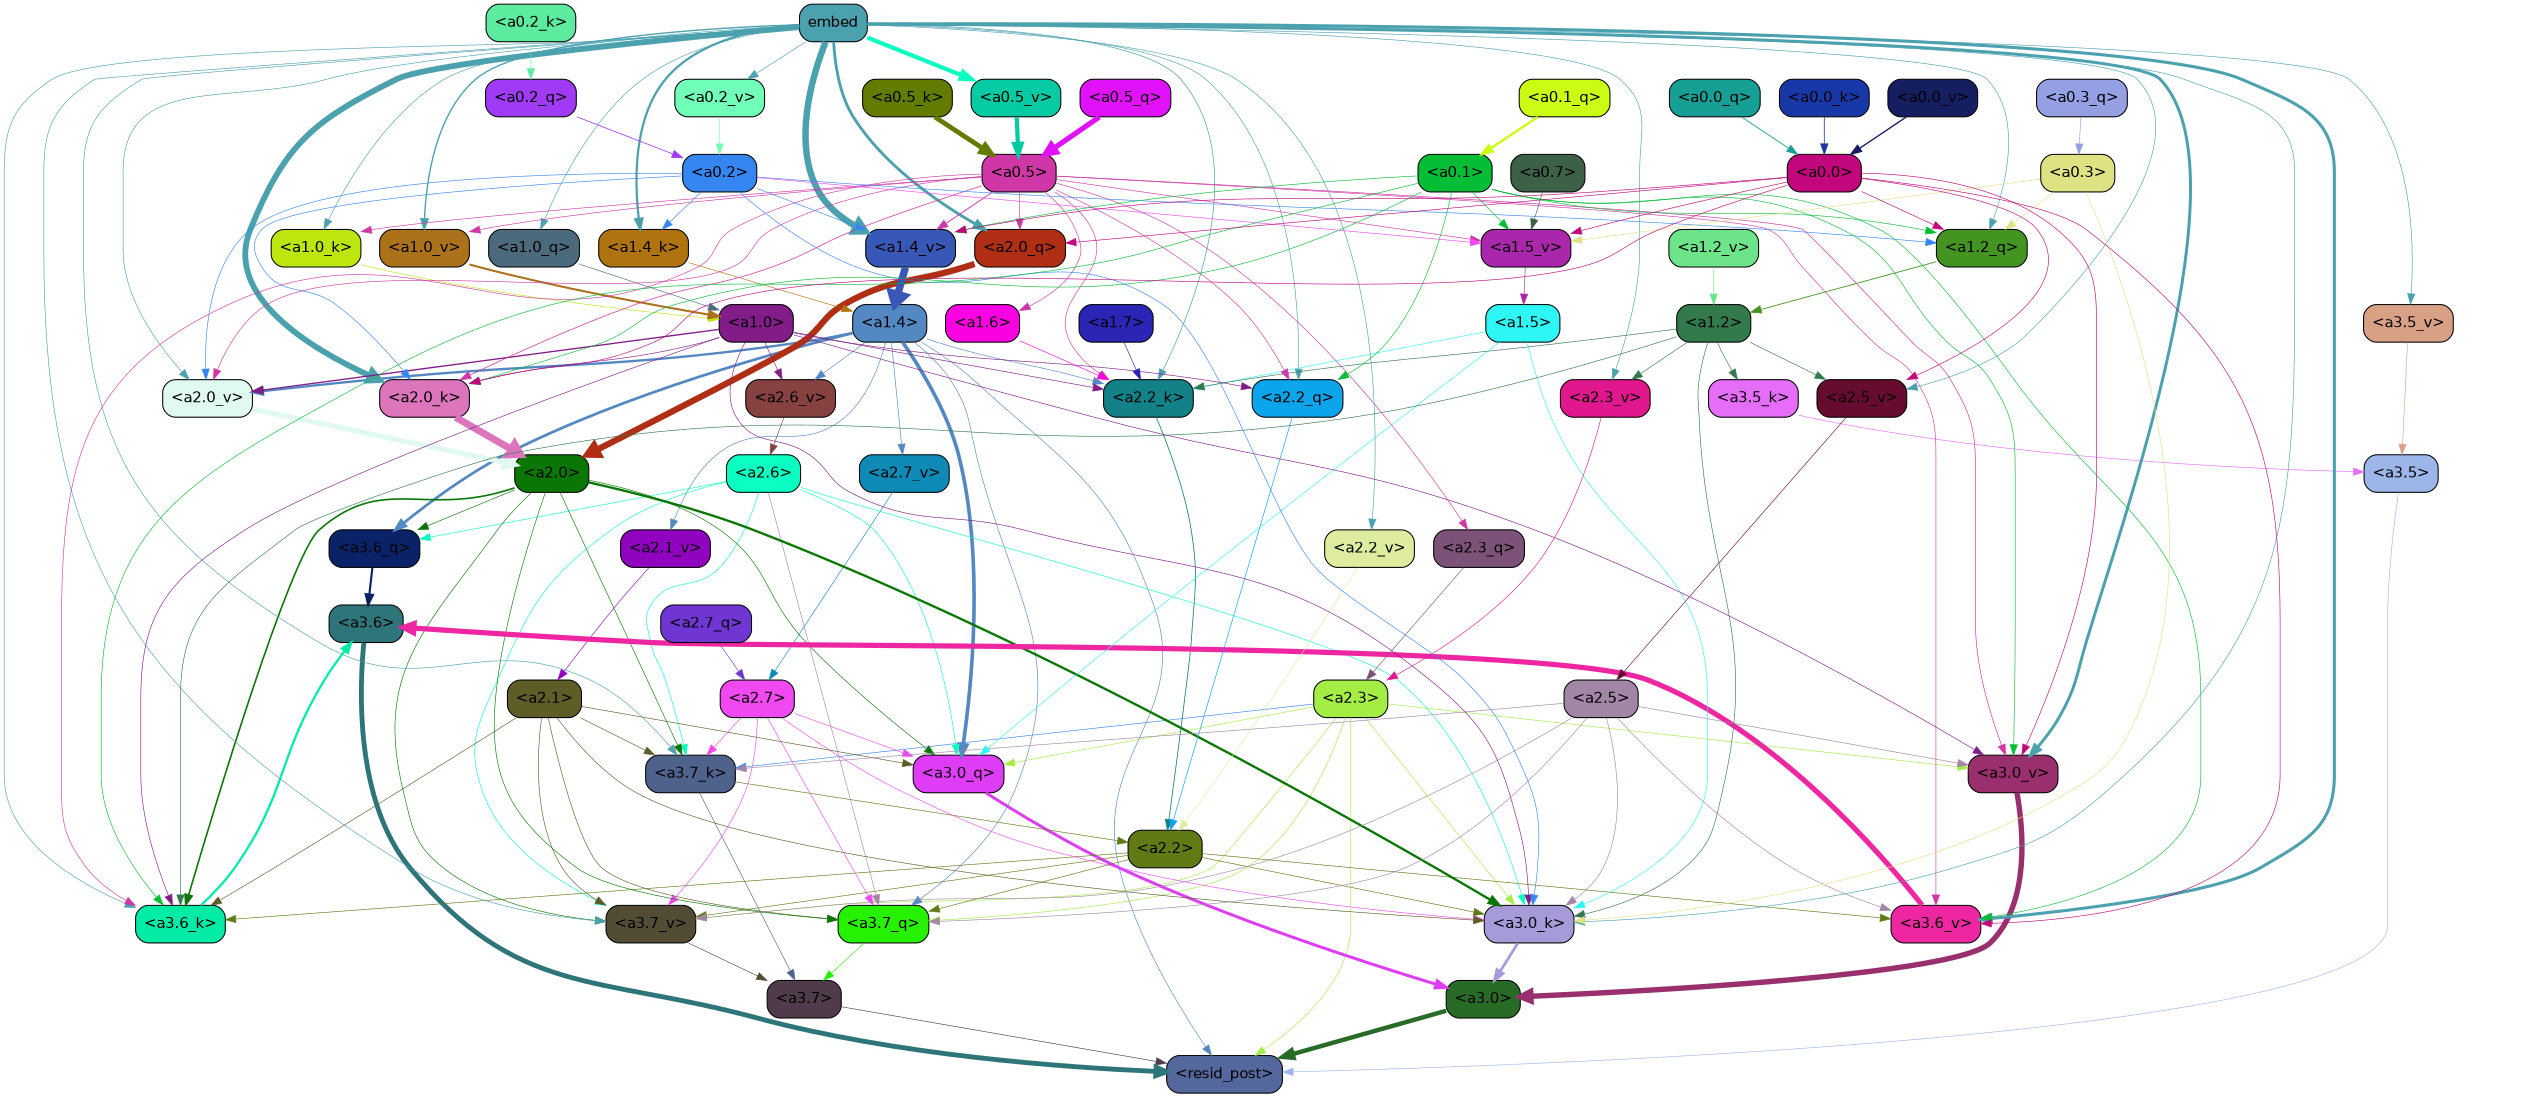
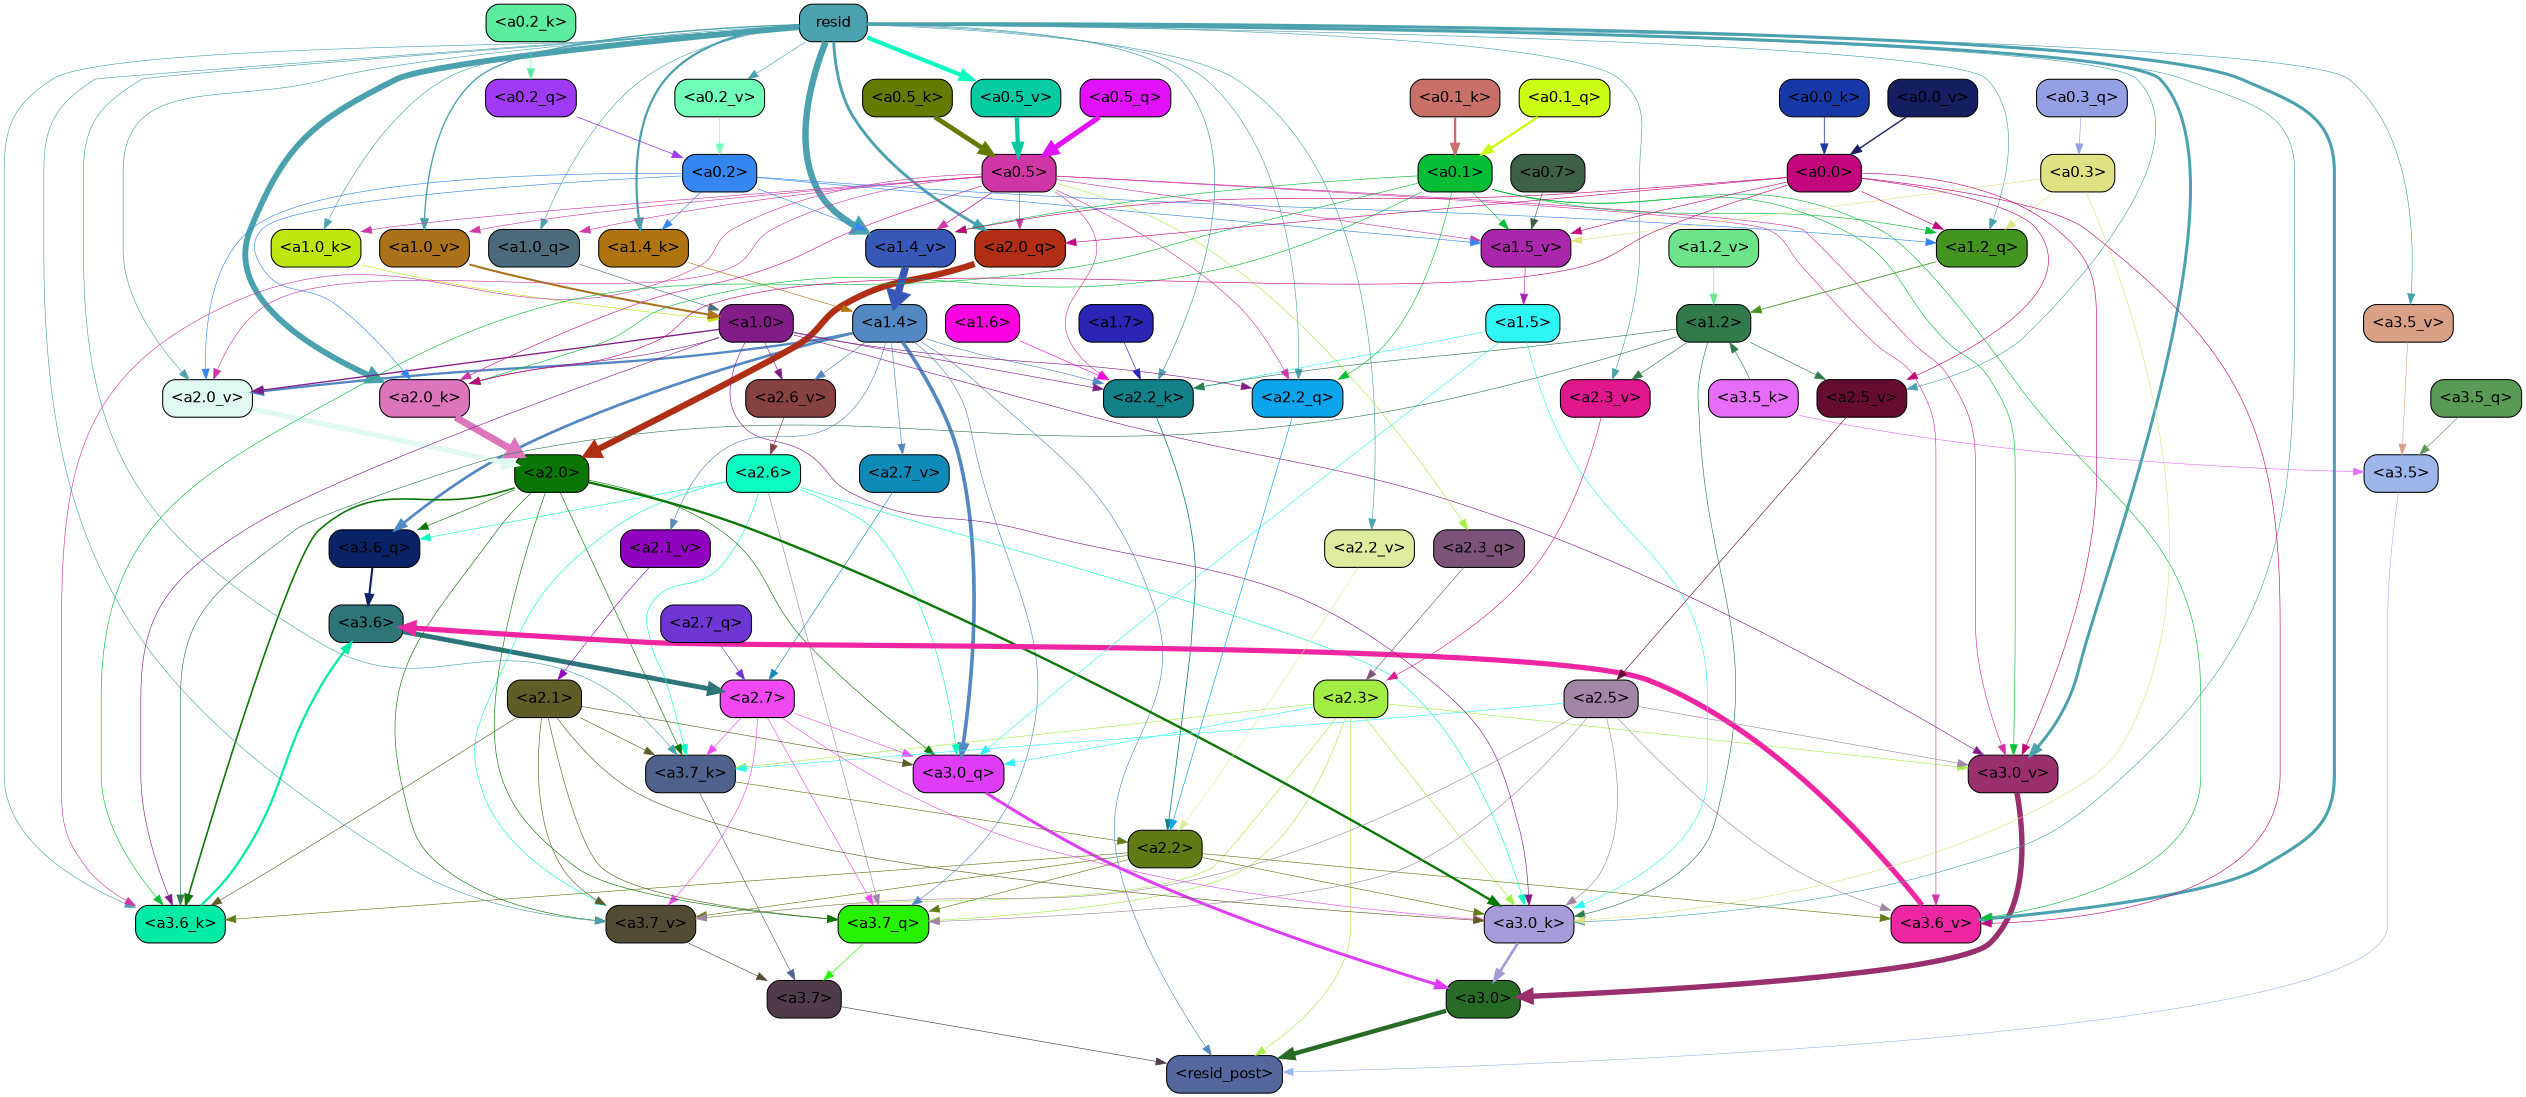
node "embed": label "embed" -> "resid"
node "<a0.1_k>": added
node "<a0.0_q>": removed
edge "<a0.2>" -> "<a1.5_v>": color #f149f1 -> #3686f1
edge "<a0.5>" -> "<a1.6>": now "<a0.5>" -> "<a1.0_q>"
edge "<a0.5>" -> "<a2.3_q>": color #d037a6 -> #a4ed45
edge "<a1.2>" -> "<a3.5_k>": reversed
node "<a3.5_q>": added
edge "<a0.2>" -> "<a3.0_k>": removed
edge "<a2.3>" -> "<a3.0_q>": color #a4ed45 -> #2ef6f5
edge "<a2.5>" -> "<a3.7_k>": color #a286a6 -> #2ef6f5
edge "<a2.3>" -> "<a3.7_k>": color #3686f1 -> #a4ed45
edge "<a3.6>" -> "<resid_post>": now "<a3.6>" -> "<a2.7>"
